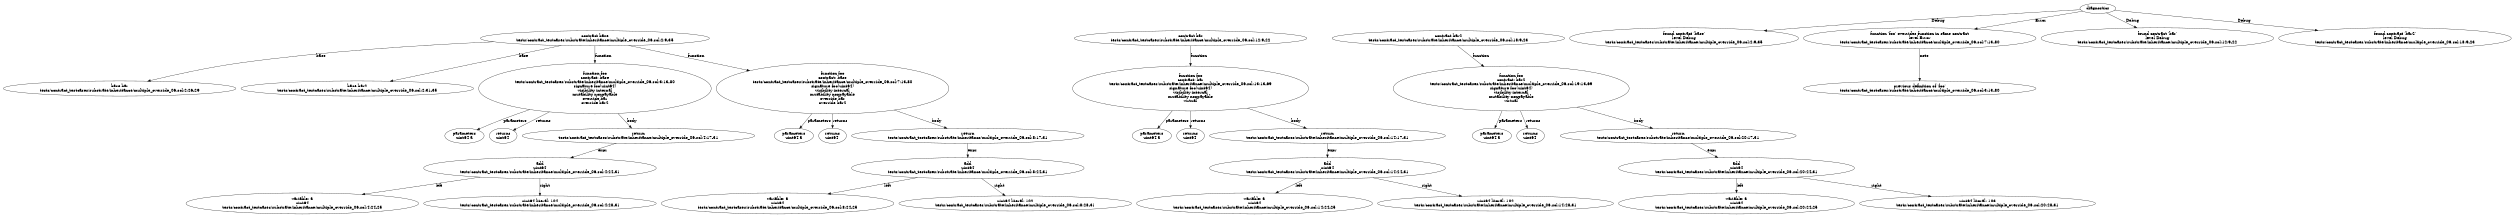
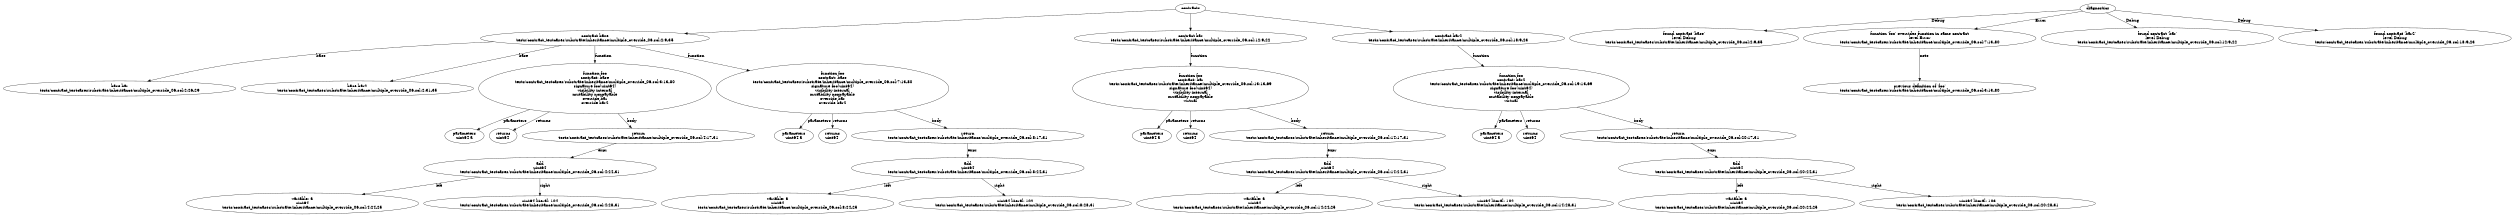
node "contracts": added
